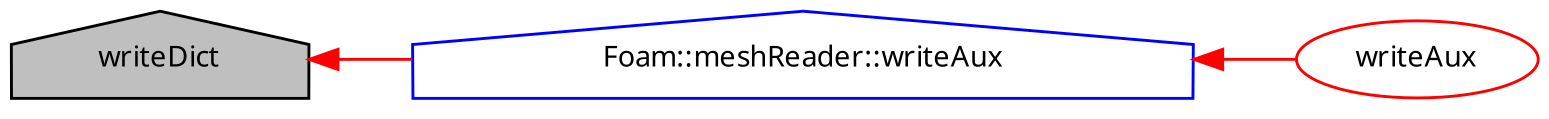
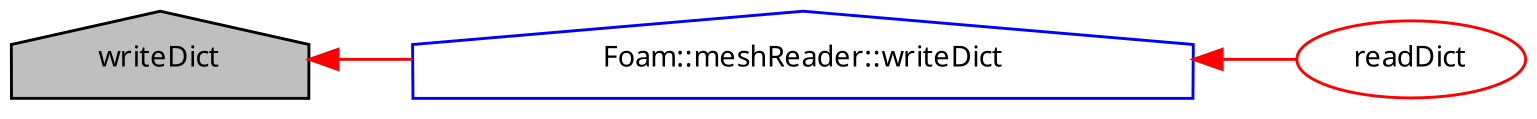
node "Foam::meshReader::writeAux": label "Foam::meshReader::writeAux" -> "Foam::meshReader::writeDict"
node "writeAux": label "writeAux" -> "readDict"
